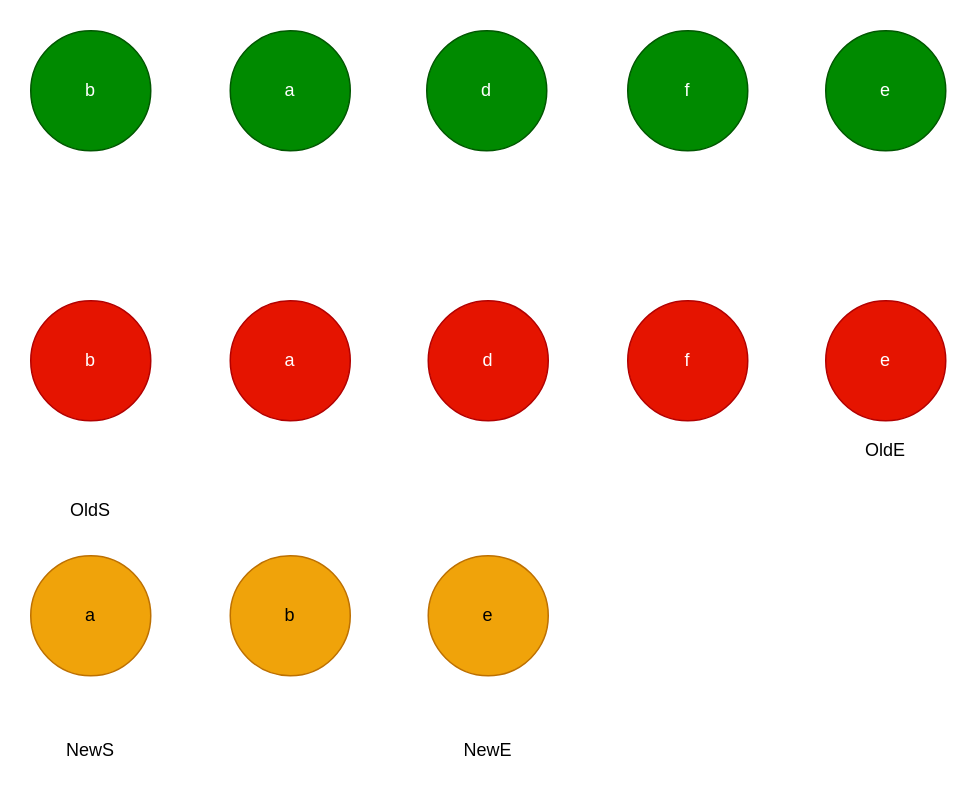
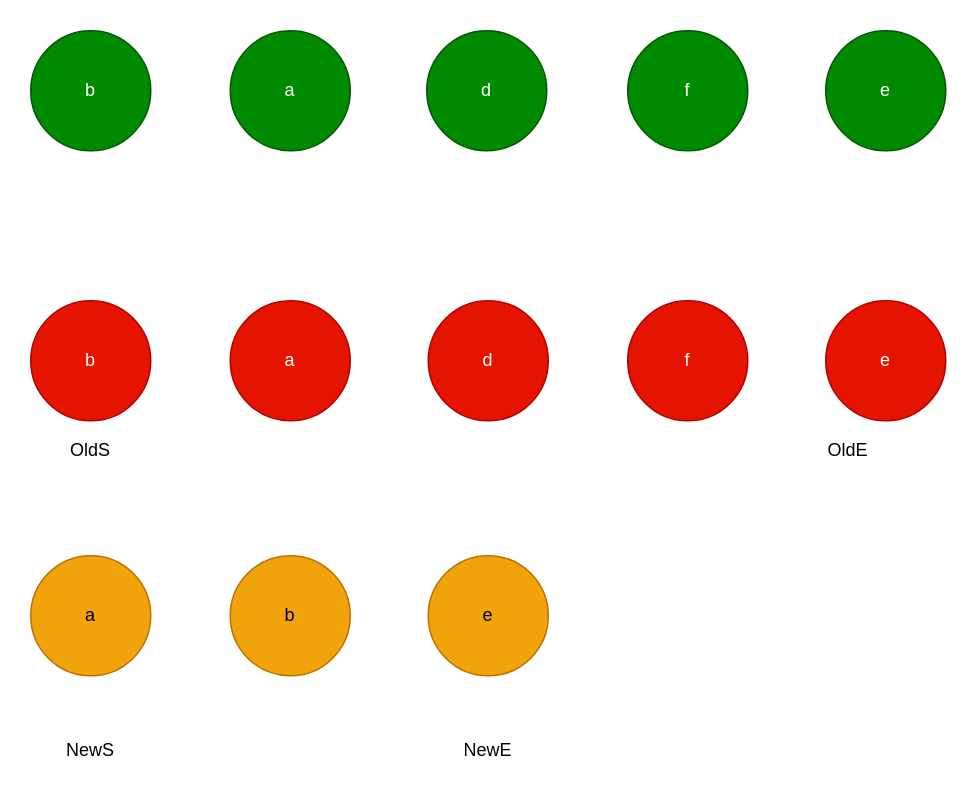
node "OldE": moved (886, 451) -> (848, 451)
node "OldS": moved (91, 511) -> (91, 451)
